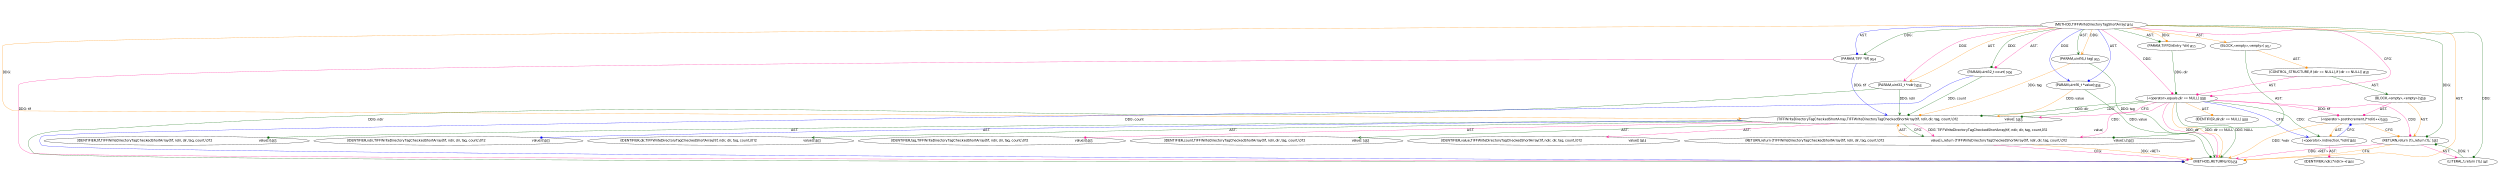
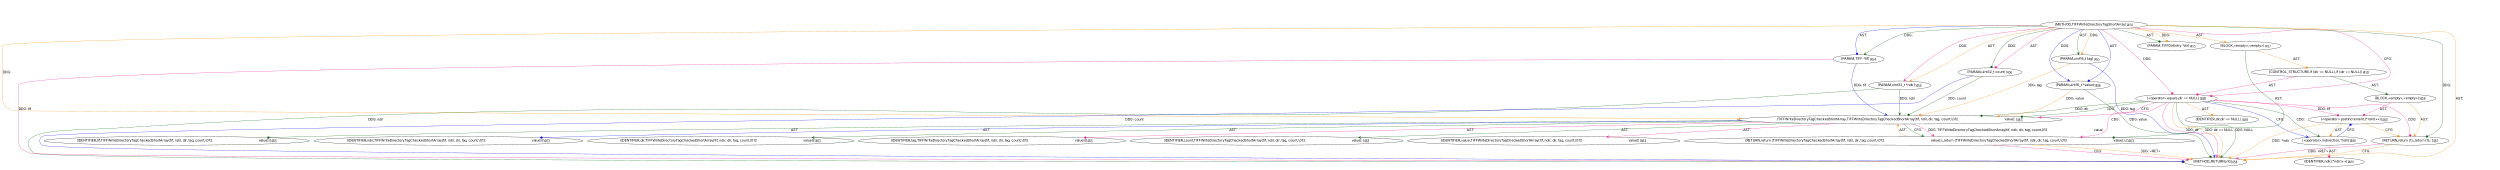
edge "(PARAM,TIFFDirEntry *dir)" -> "(<operator>.equals,dir == NULL)": removed, label "DDG: dir"
edge "(PARAM,uint16_t tag)" -> "(METHOD_RETURN,int)": color darkgreen -> blue
node "(LITERAL,1,return (1);)": removed
